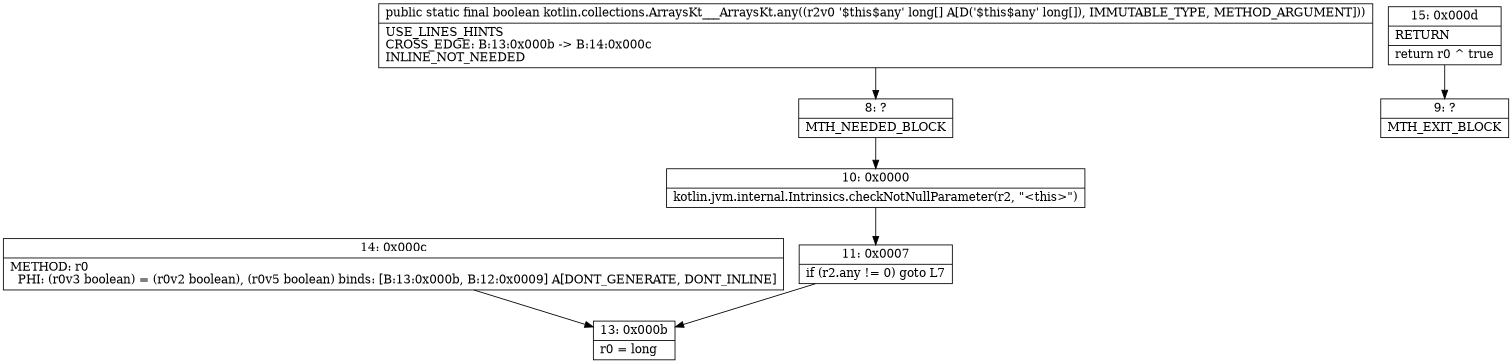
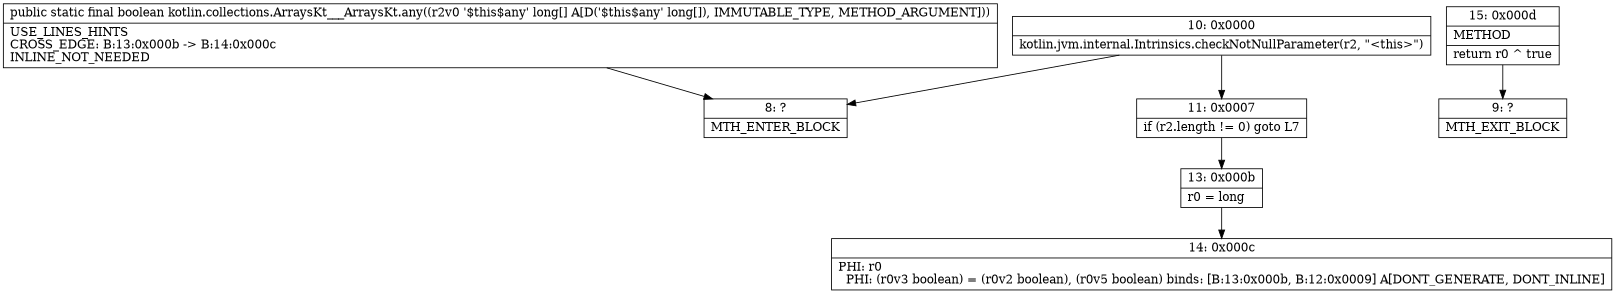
node "15: 0x000d": text "RETURN" -> "METHOD"
node "8: ?": text "MTH_NEEDED_BLOCK" -> "MTH_ENTER_BLOCK"
edge "8: ?" -> "10: 0x0000": reversed
node "14: 0x000c": text "METHOD: r0" -> "PHI: r0"
node "11: 0x0007": text "if (r2.any != 0) goto L7" -> "if (r2.length != 0) goto L7"
edge "14: 0x000c" -> "13: 0x000b": reversed
